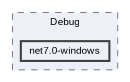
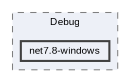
node "net7.0-windows": label "net7.0-windows" -> "net7.8-windows"
